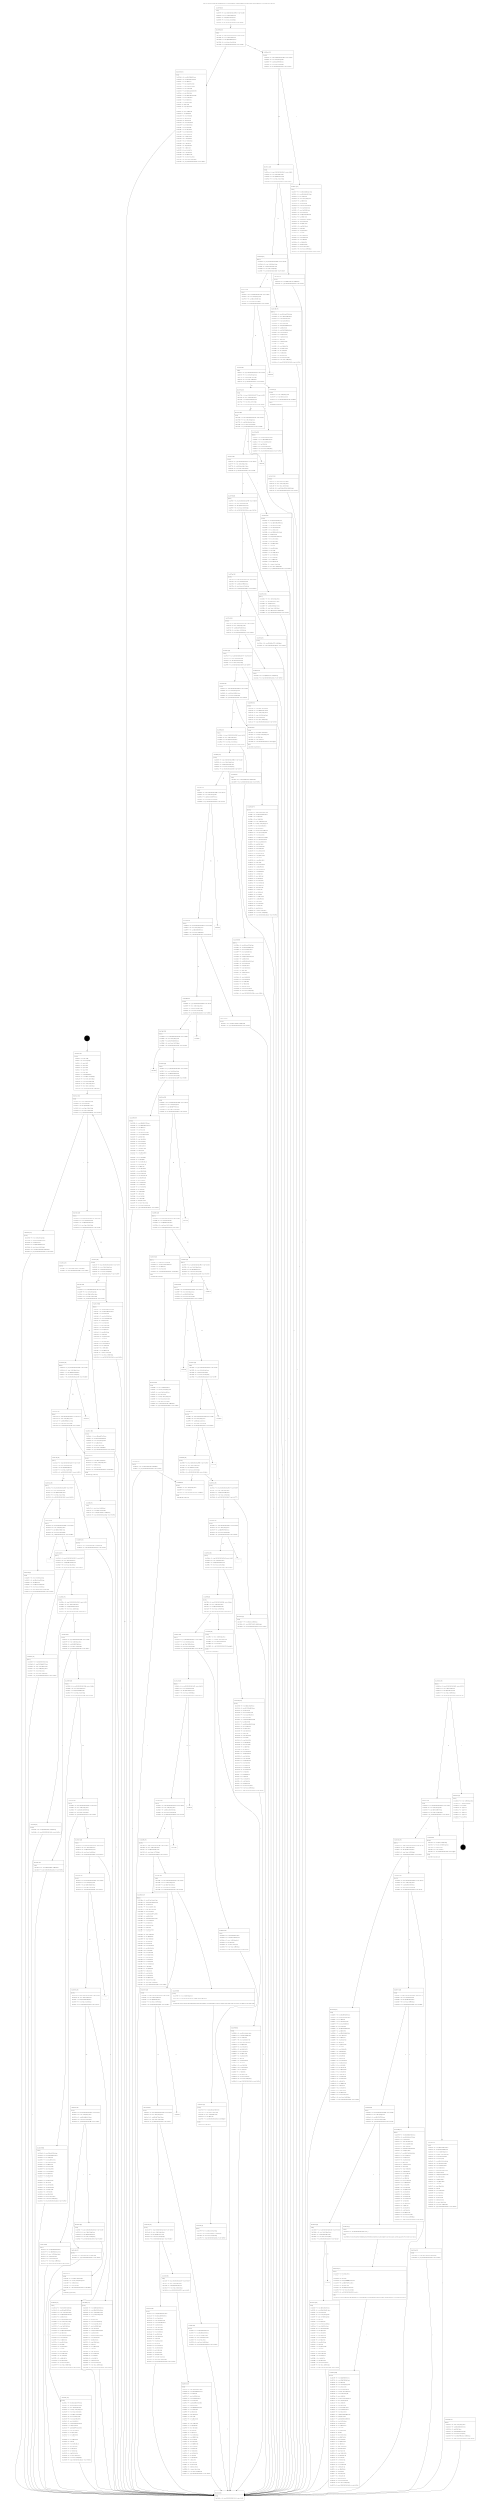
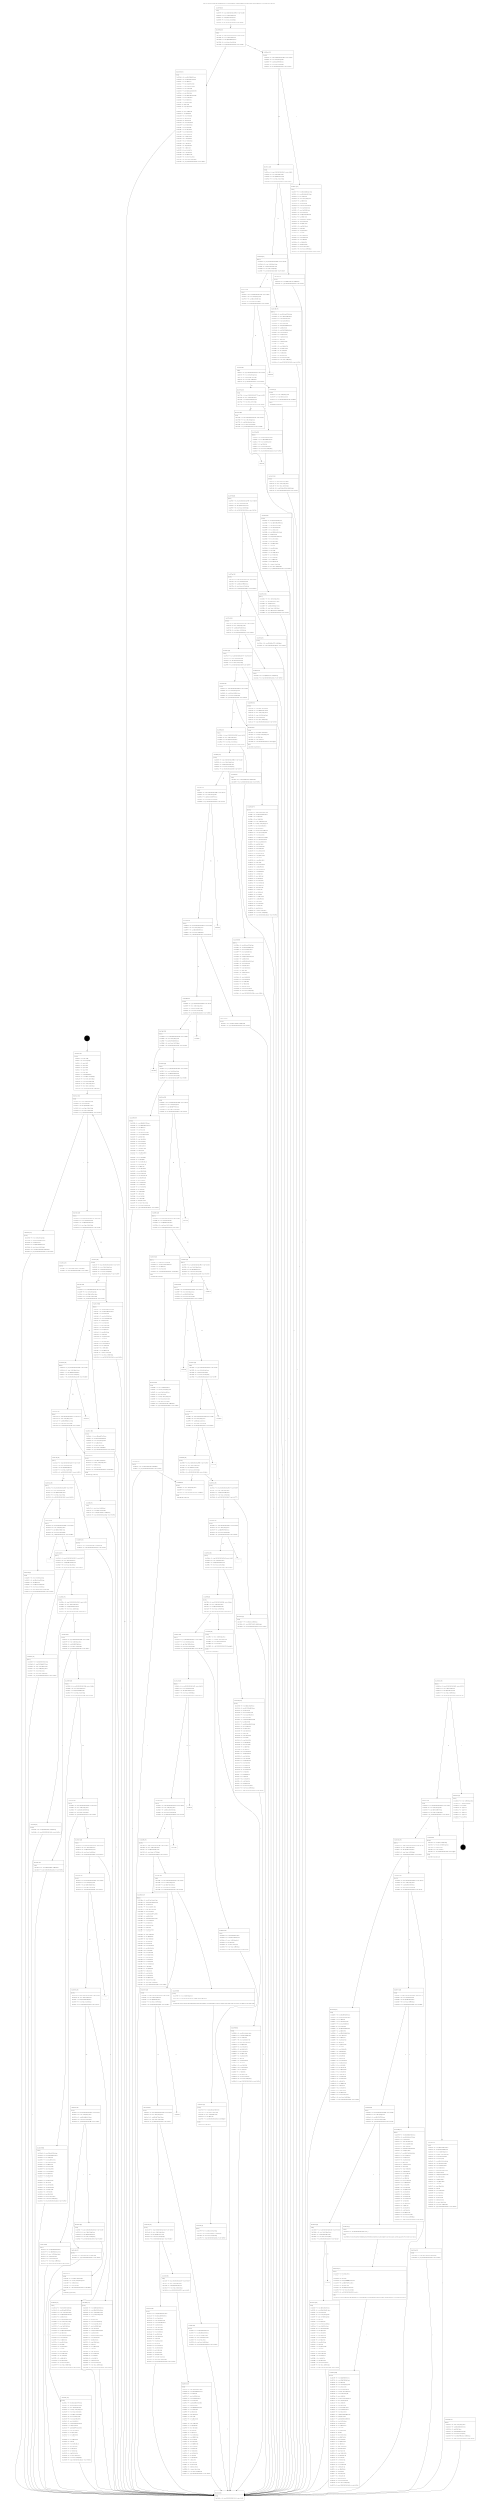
node "0x401772 [28]": removed
